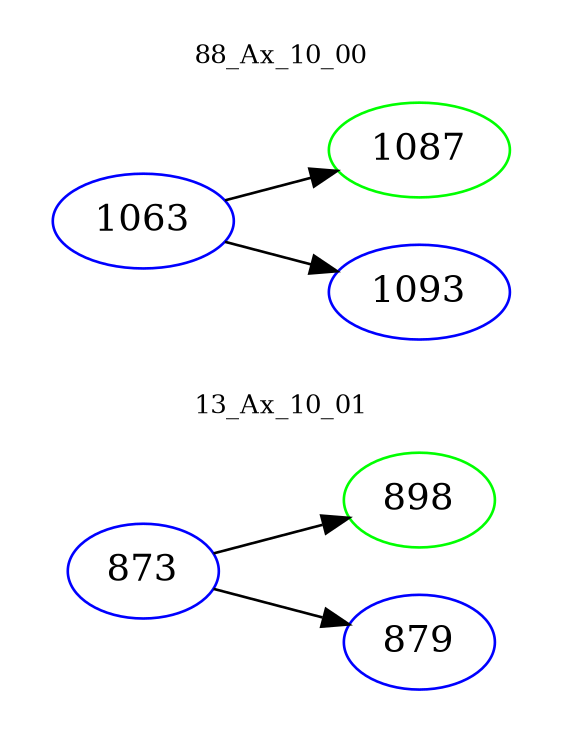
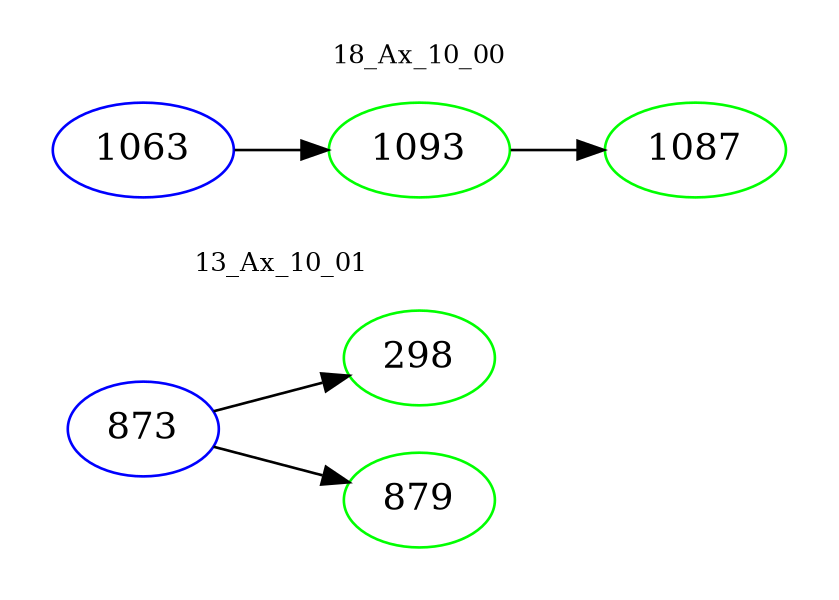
cluster "88_Ax_10_00": label "88_Ax_10_00" -> "18_Ax_10_00"
edge "1063" -> "1087": now "1093" -> "1087"
node "1093": color blue -> green
node "898": label "898" -> "298"
node "879": color blue -> green
